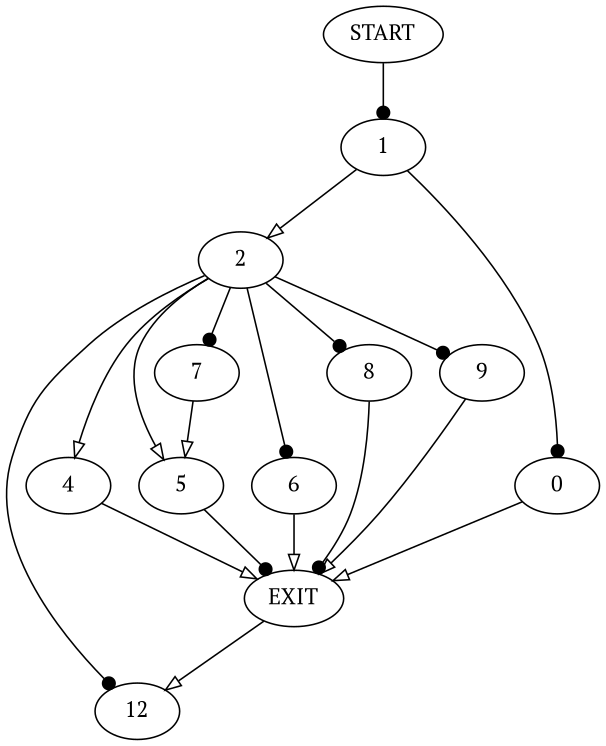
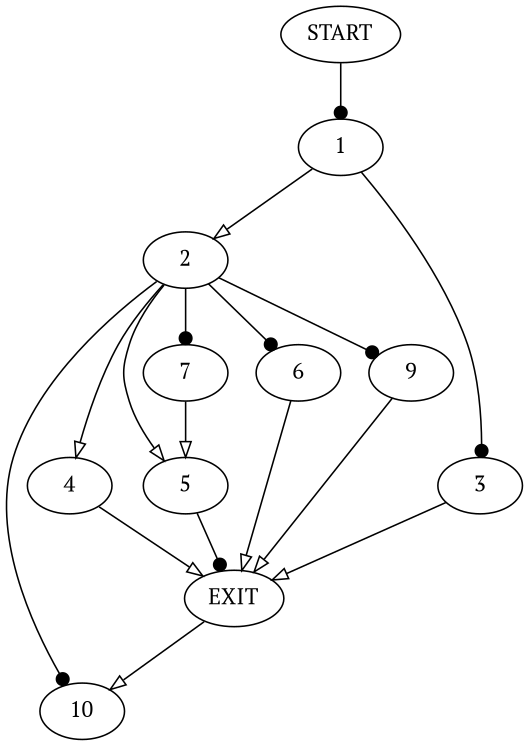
node "8": removed
node "0": label "0" -> "3"
node "12": label "12" -> "10"
